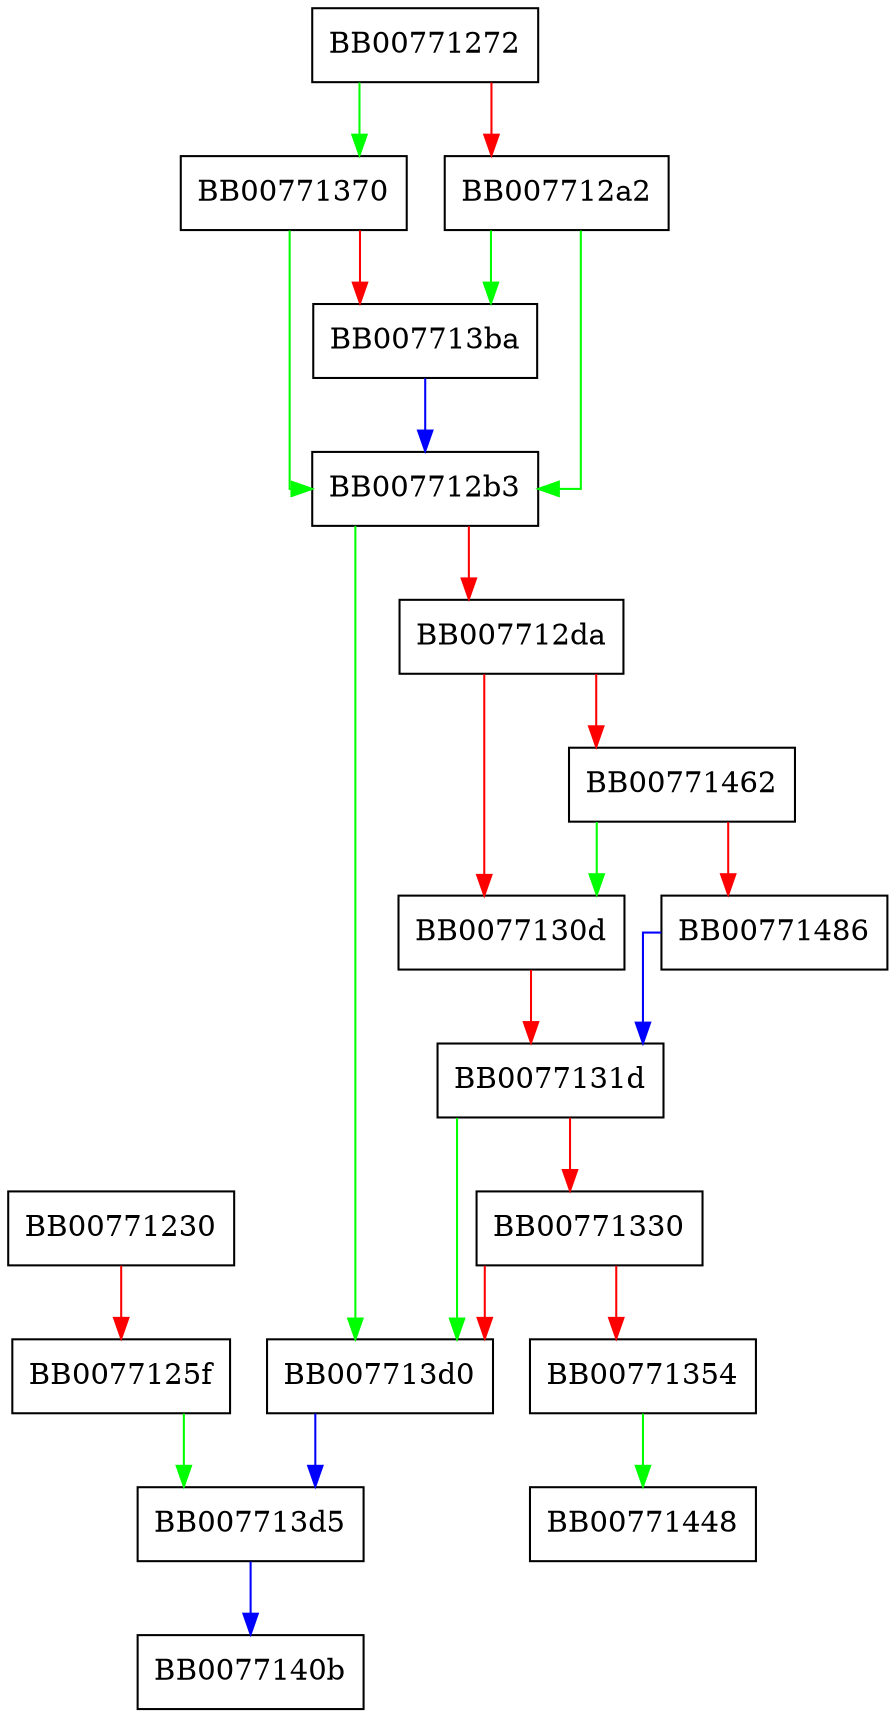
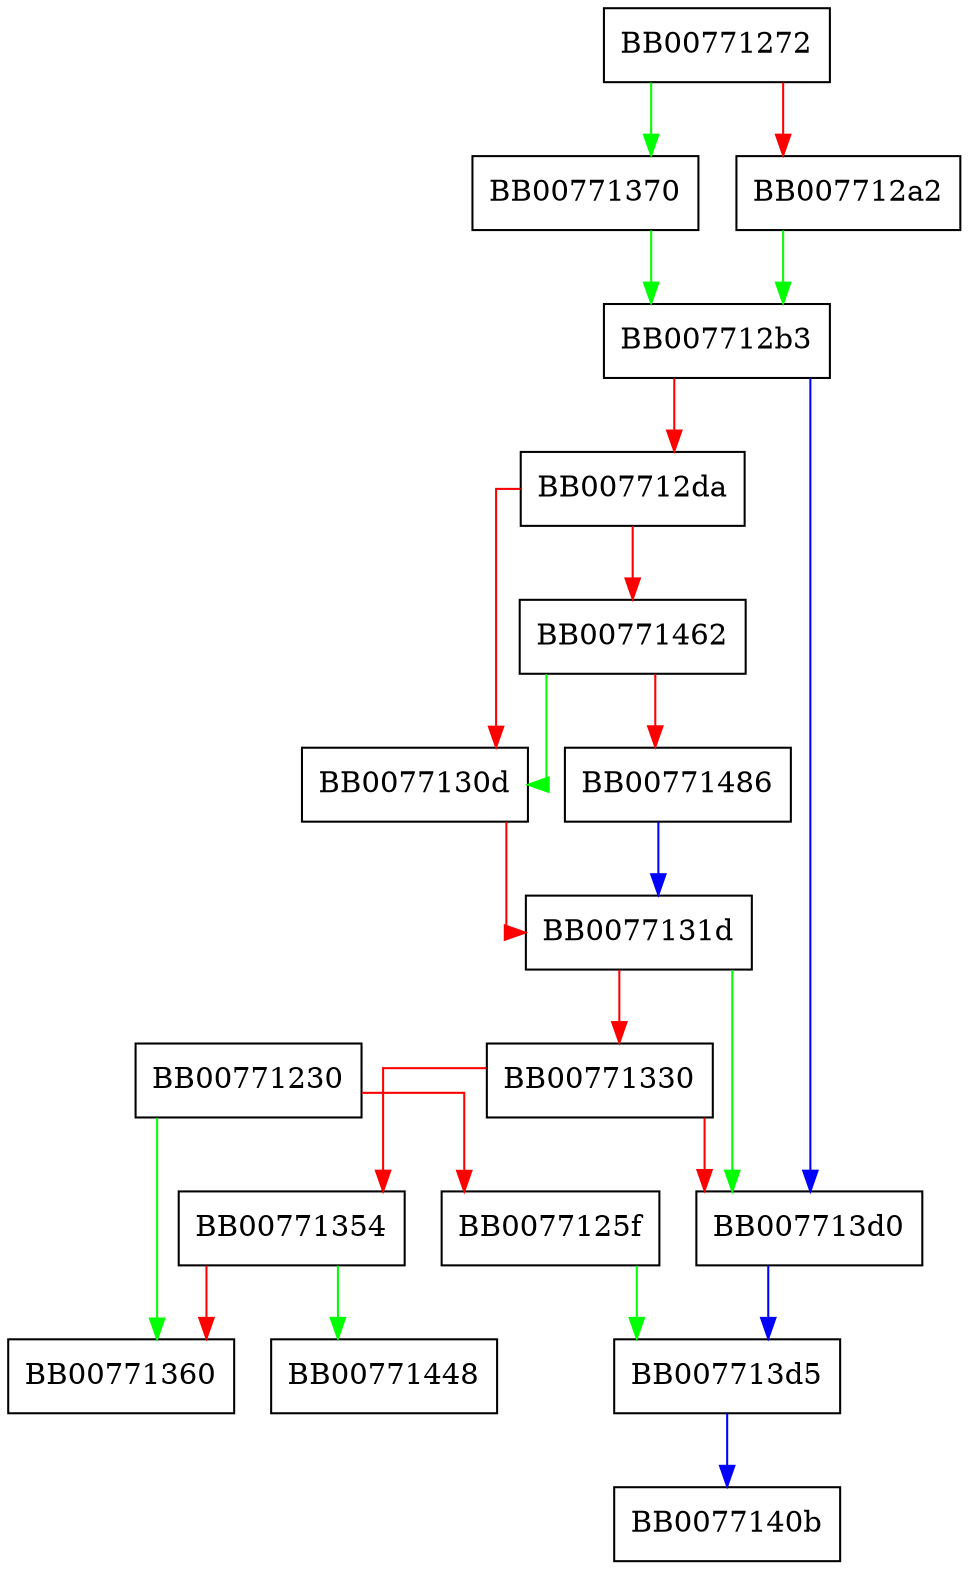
node "BB007713ba": removed
edge "BB007712b3" -> "BB007713d0": color green -> blue
node "BB00771360": added
